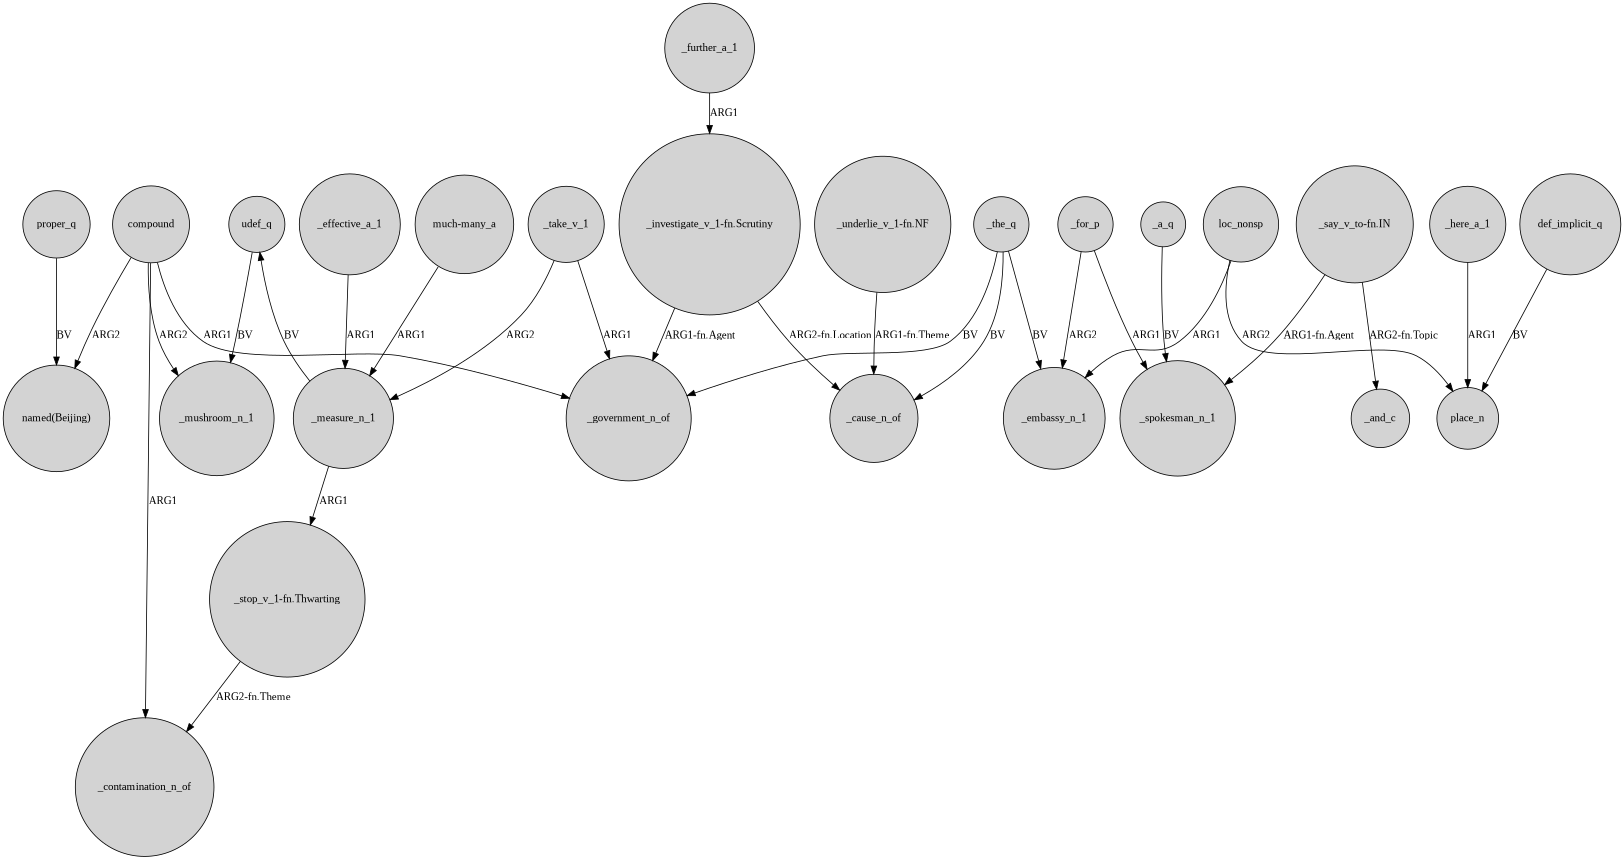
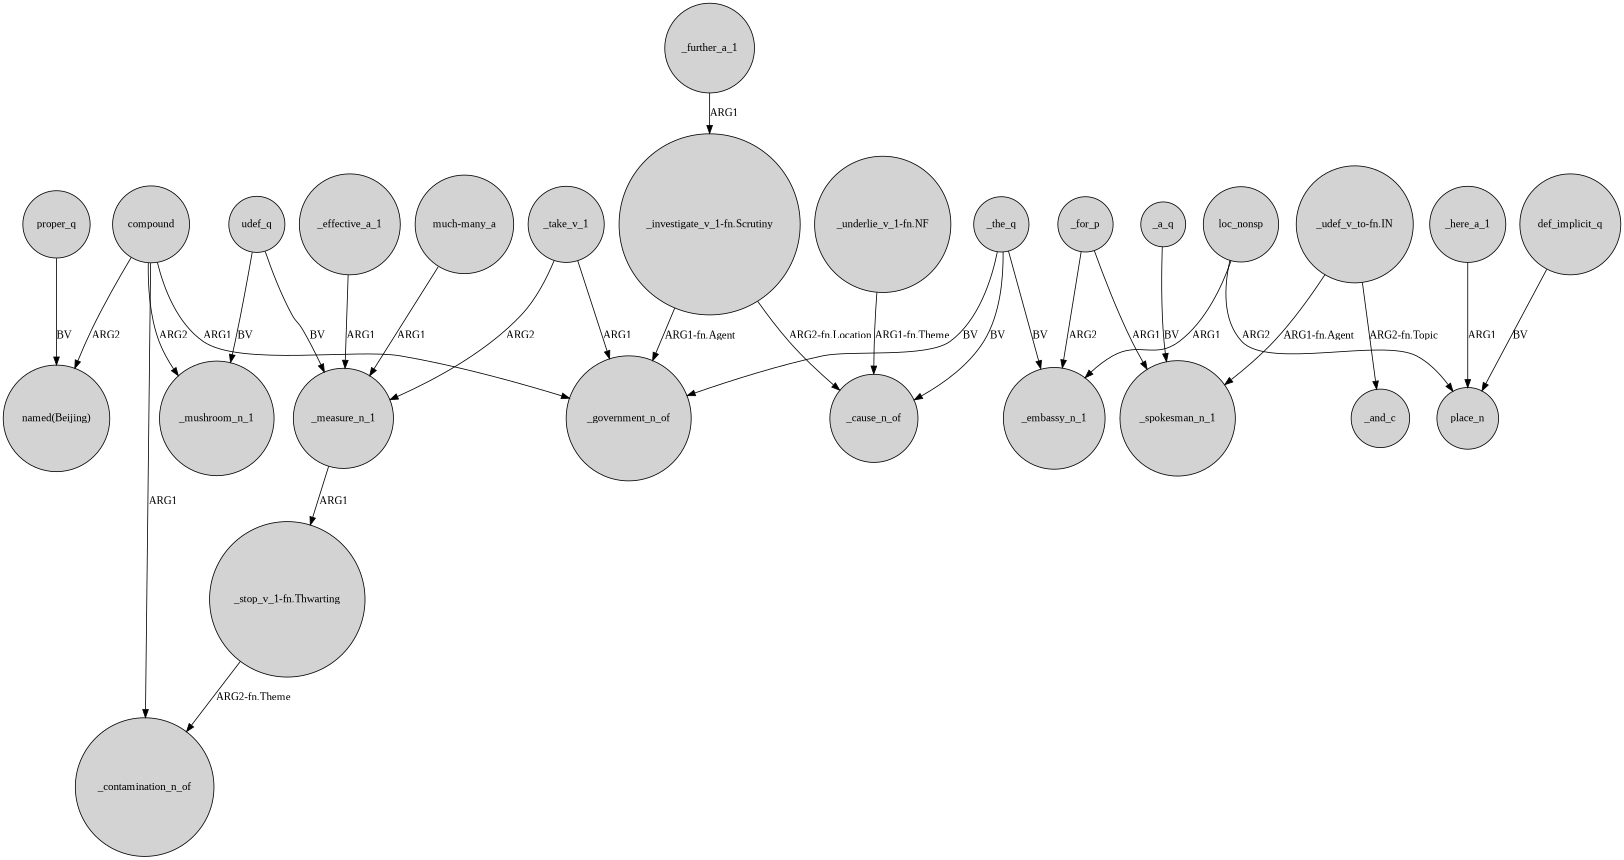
node "_say_v_to-fn.IN": label "_say_v_to-fn.IN" -> "_udef_v_to-fn.IN"
edge "_measure_n_1" -> "udef_q": reversed
